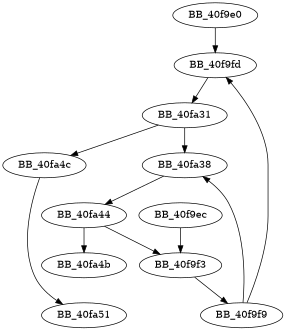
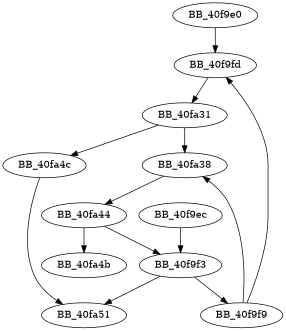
edge "BB_40f9f3" -> "BB_40fa51": added
